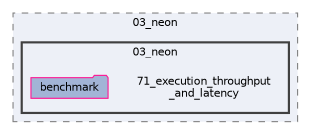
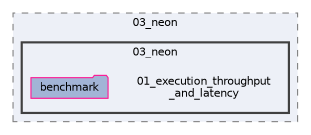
node "71_execution_throughput _and_latency": label "71_execution_throughput _and_latency" -> "01_execution_throughput _and_latency"
